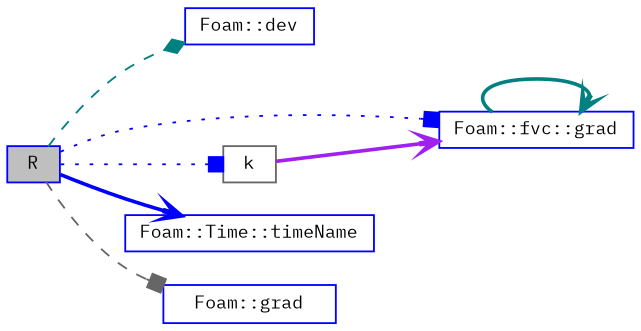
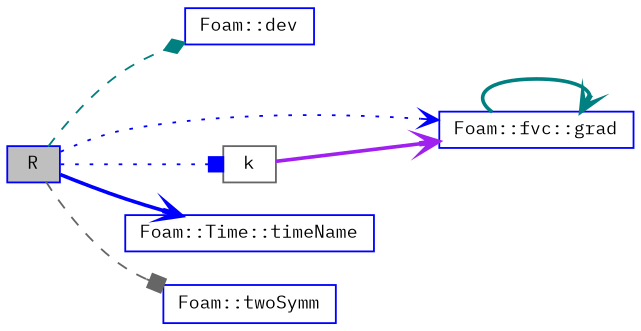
edge "R" -> "Foam::fvc::grad": arrowhead box -> vee
node "Foam::grad": label "Foam::grad" -> "Foam::twoSymm"
